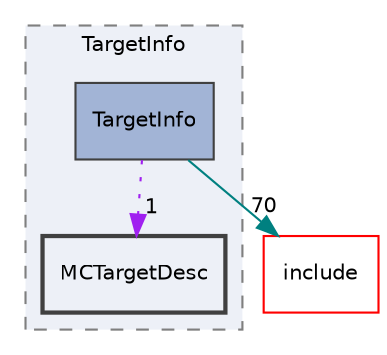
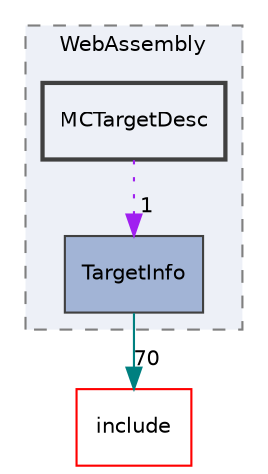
cluster "TargetInfo": label "TargetInfo" -> "WebAssembly"
edge "TargetInfo" -> "MCTargetDesc": reversed
